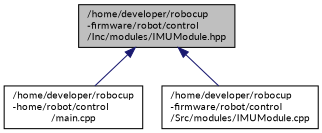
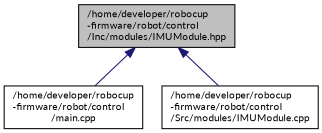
node "/home/developer/robocup -home/robot/control /main.cpp": label "/home/developer/robocup -home/robot/control /main.cpp" -> "/home/developer/robocup -firmware/robot/control /main.cpp"
